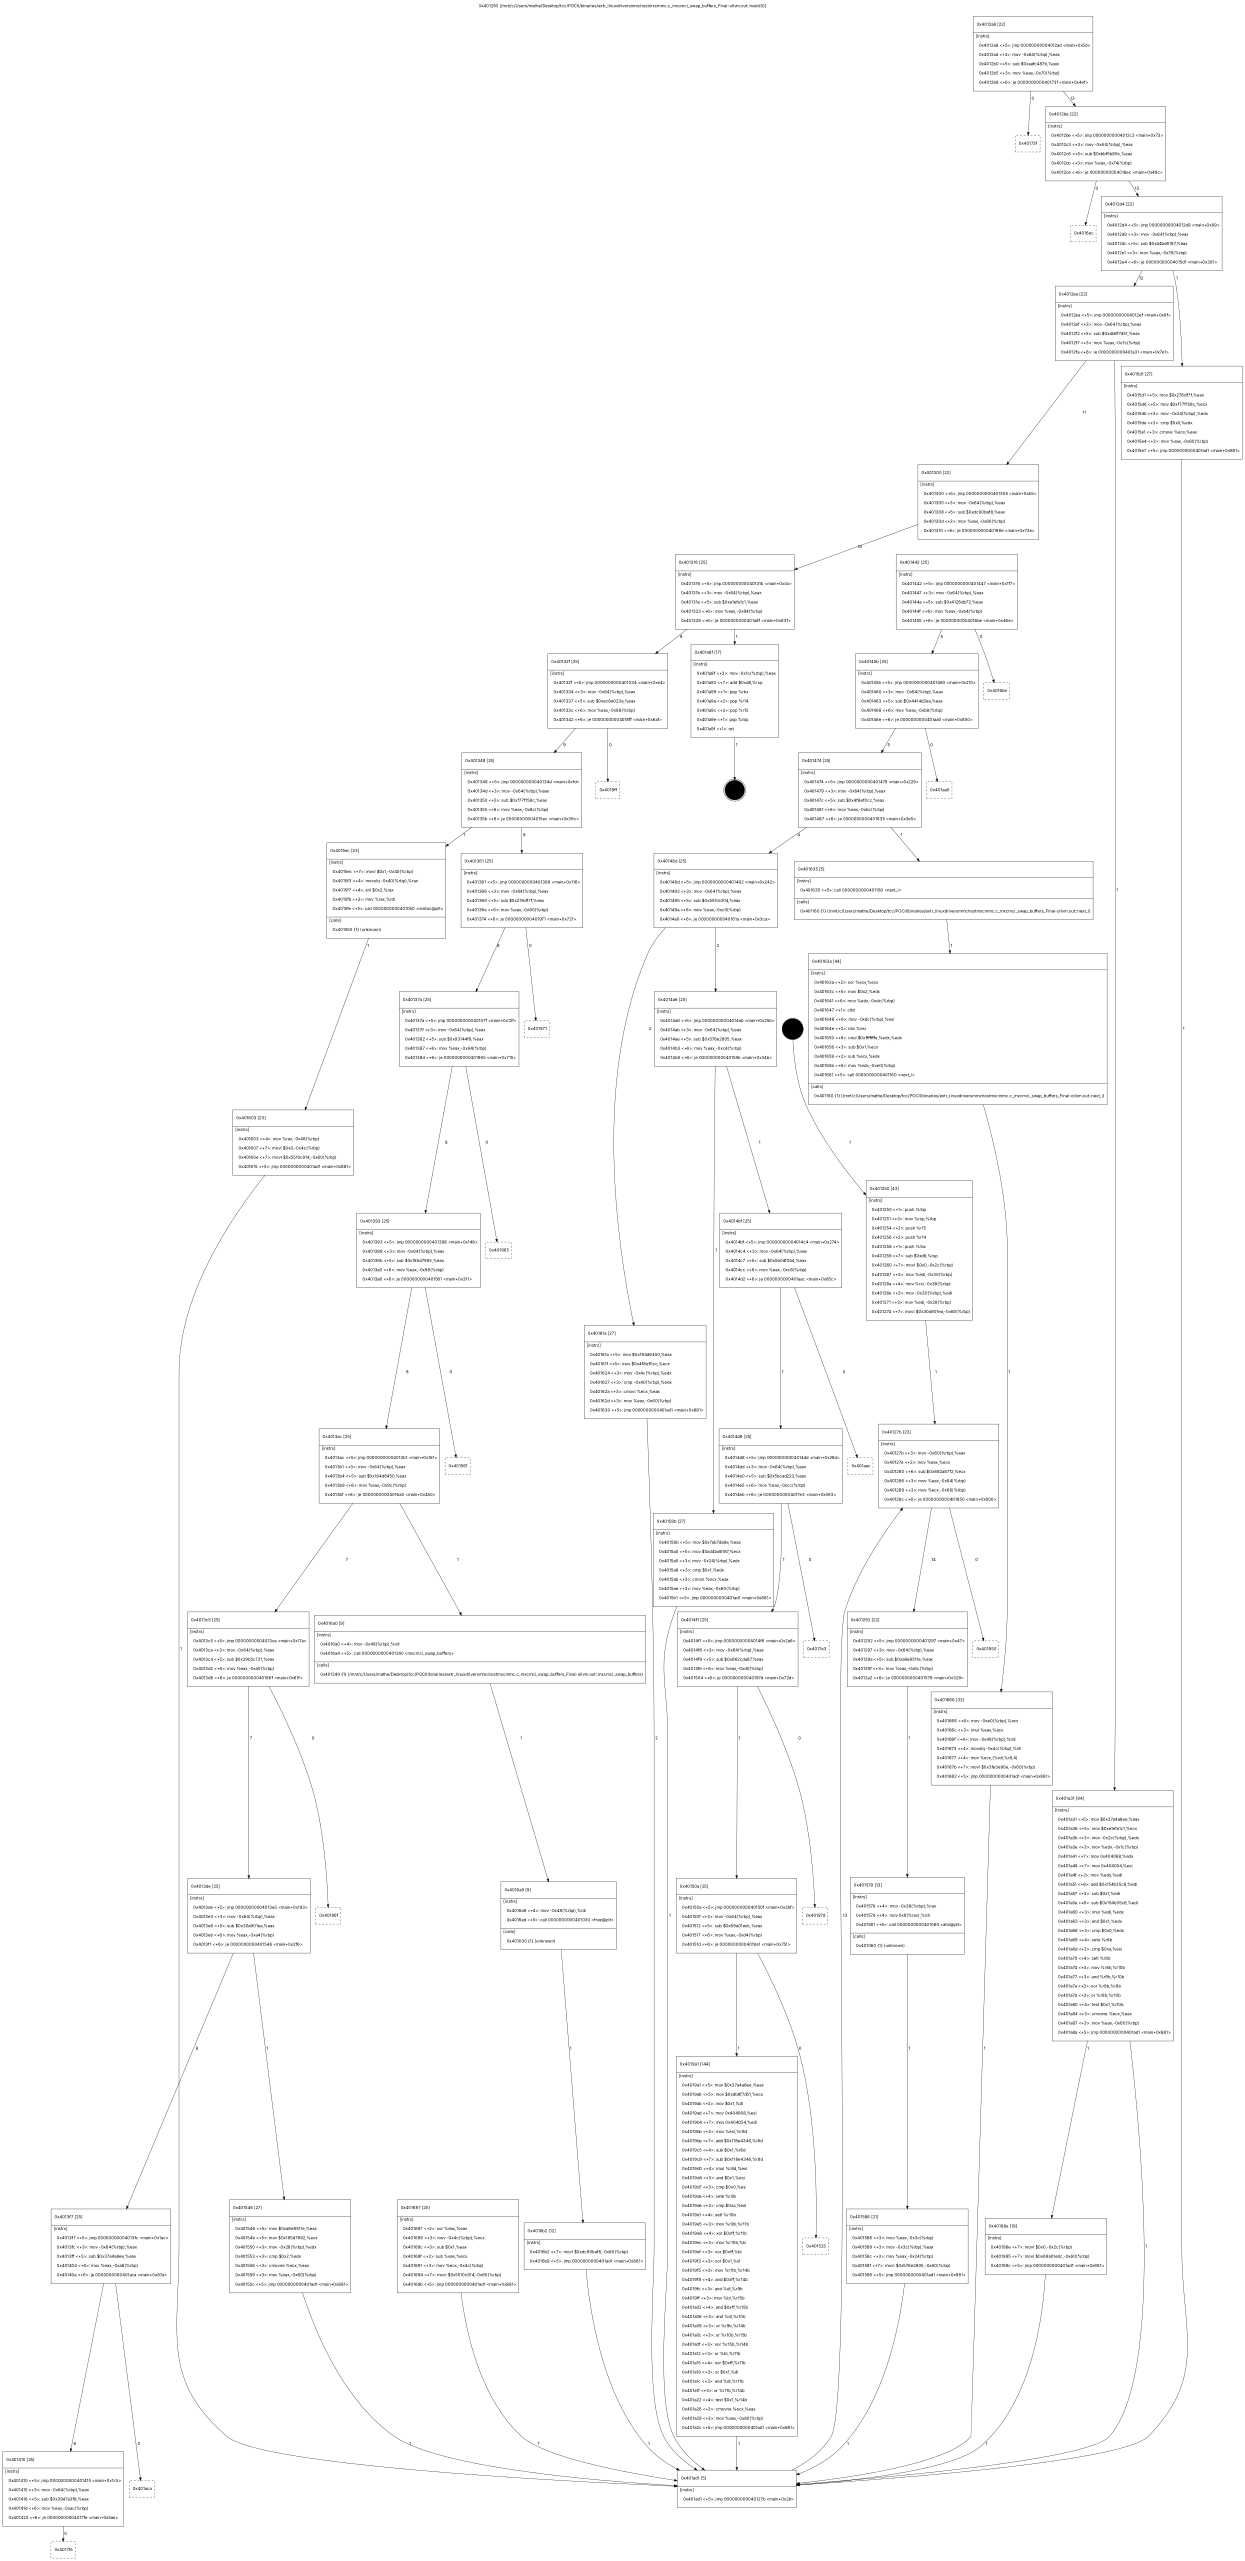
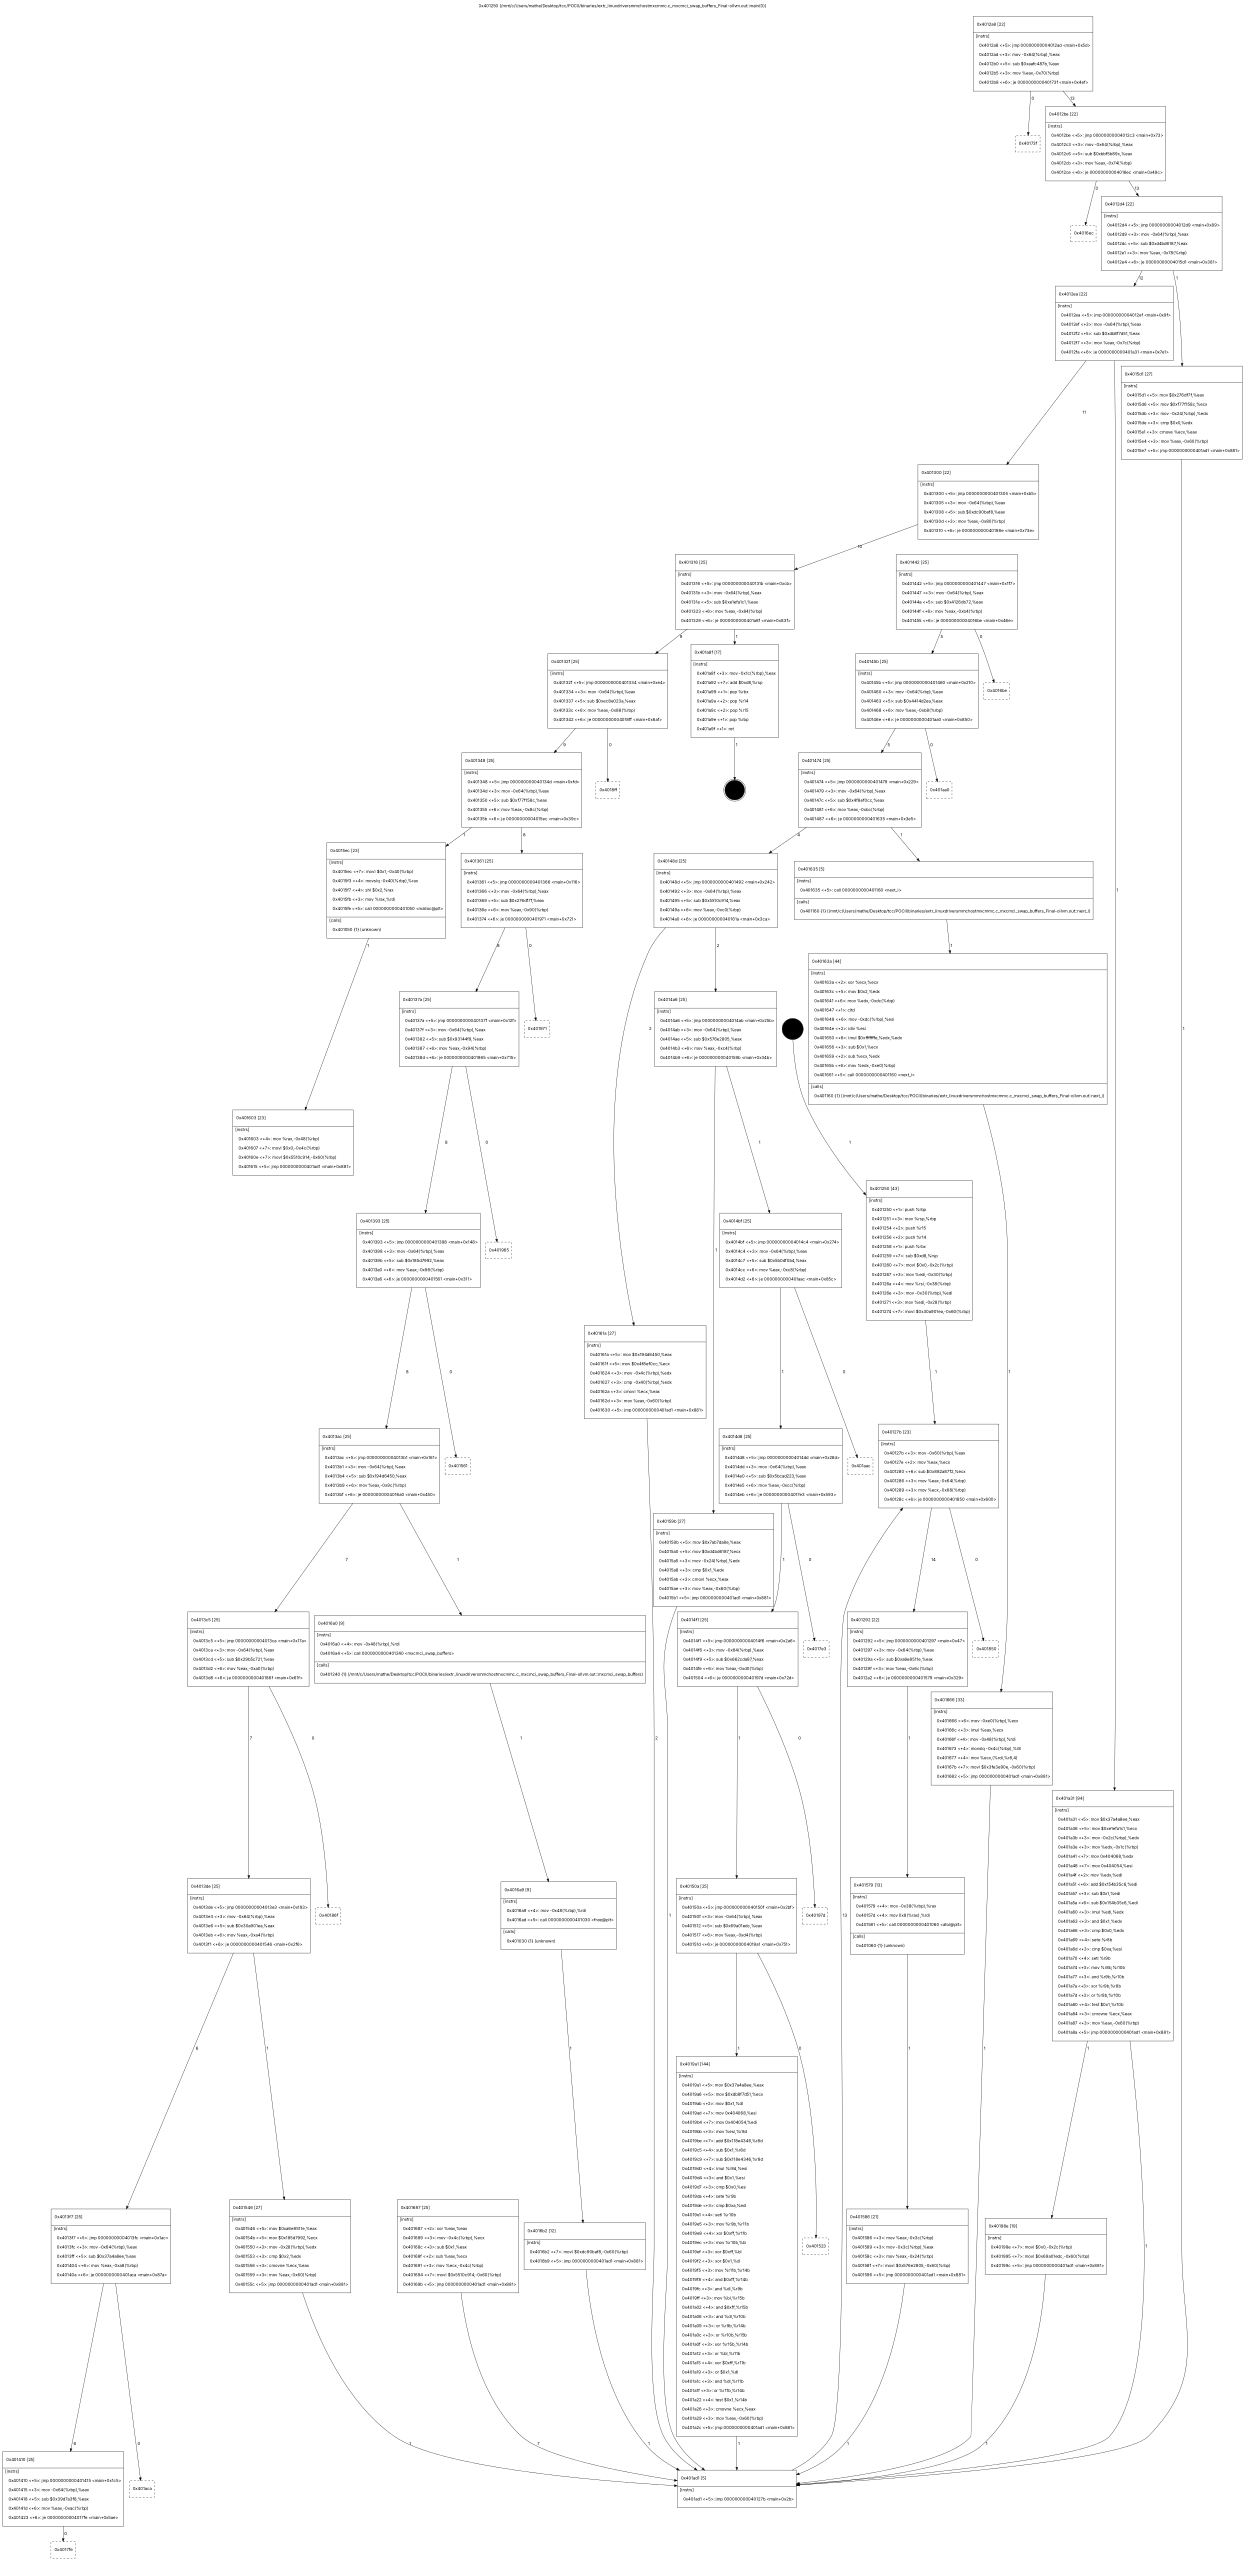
edge "0x401603 [23]" -> "0x401ad1 [5]": removed, label "1"
